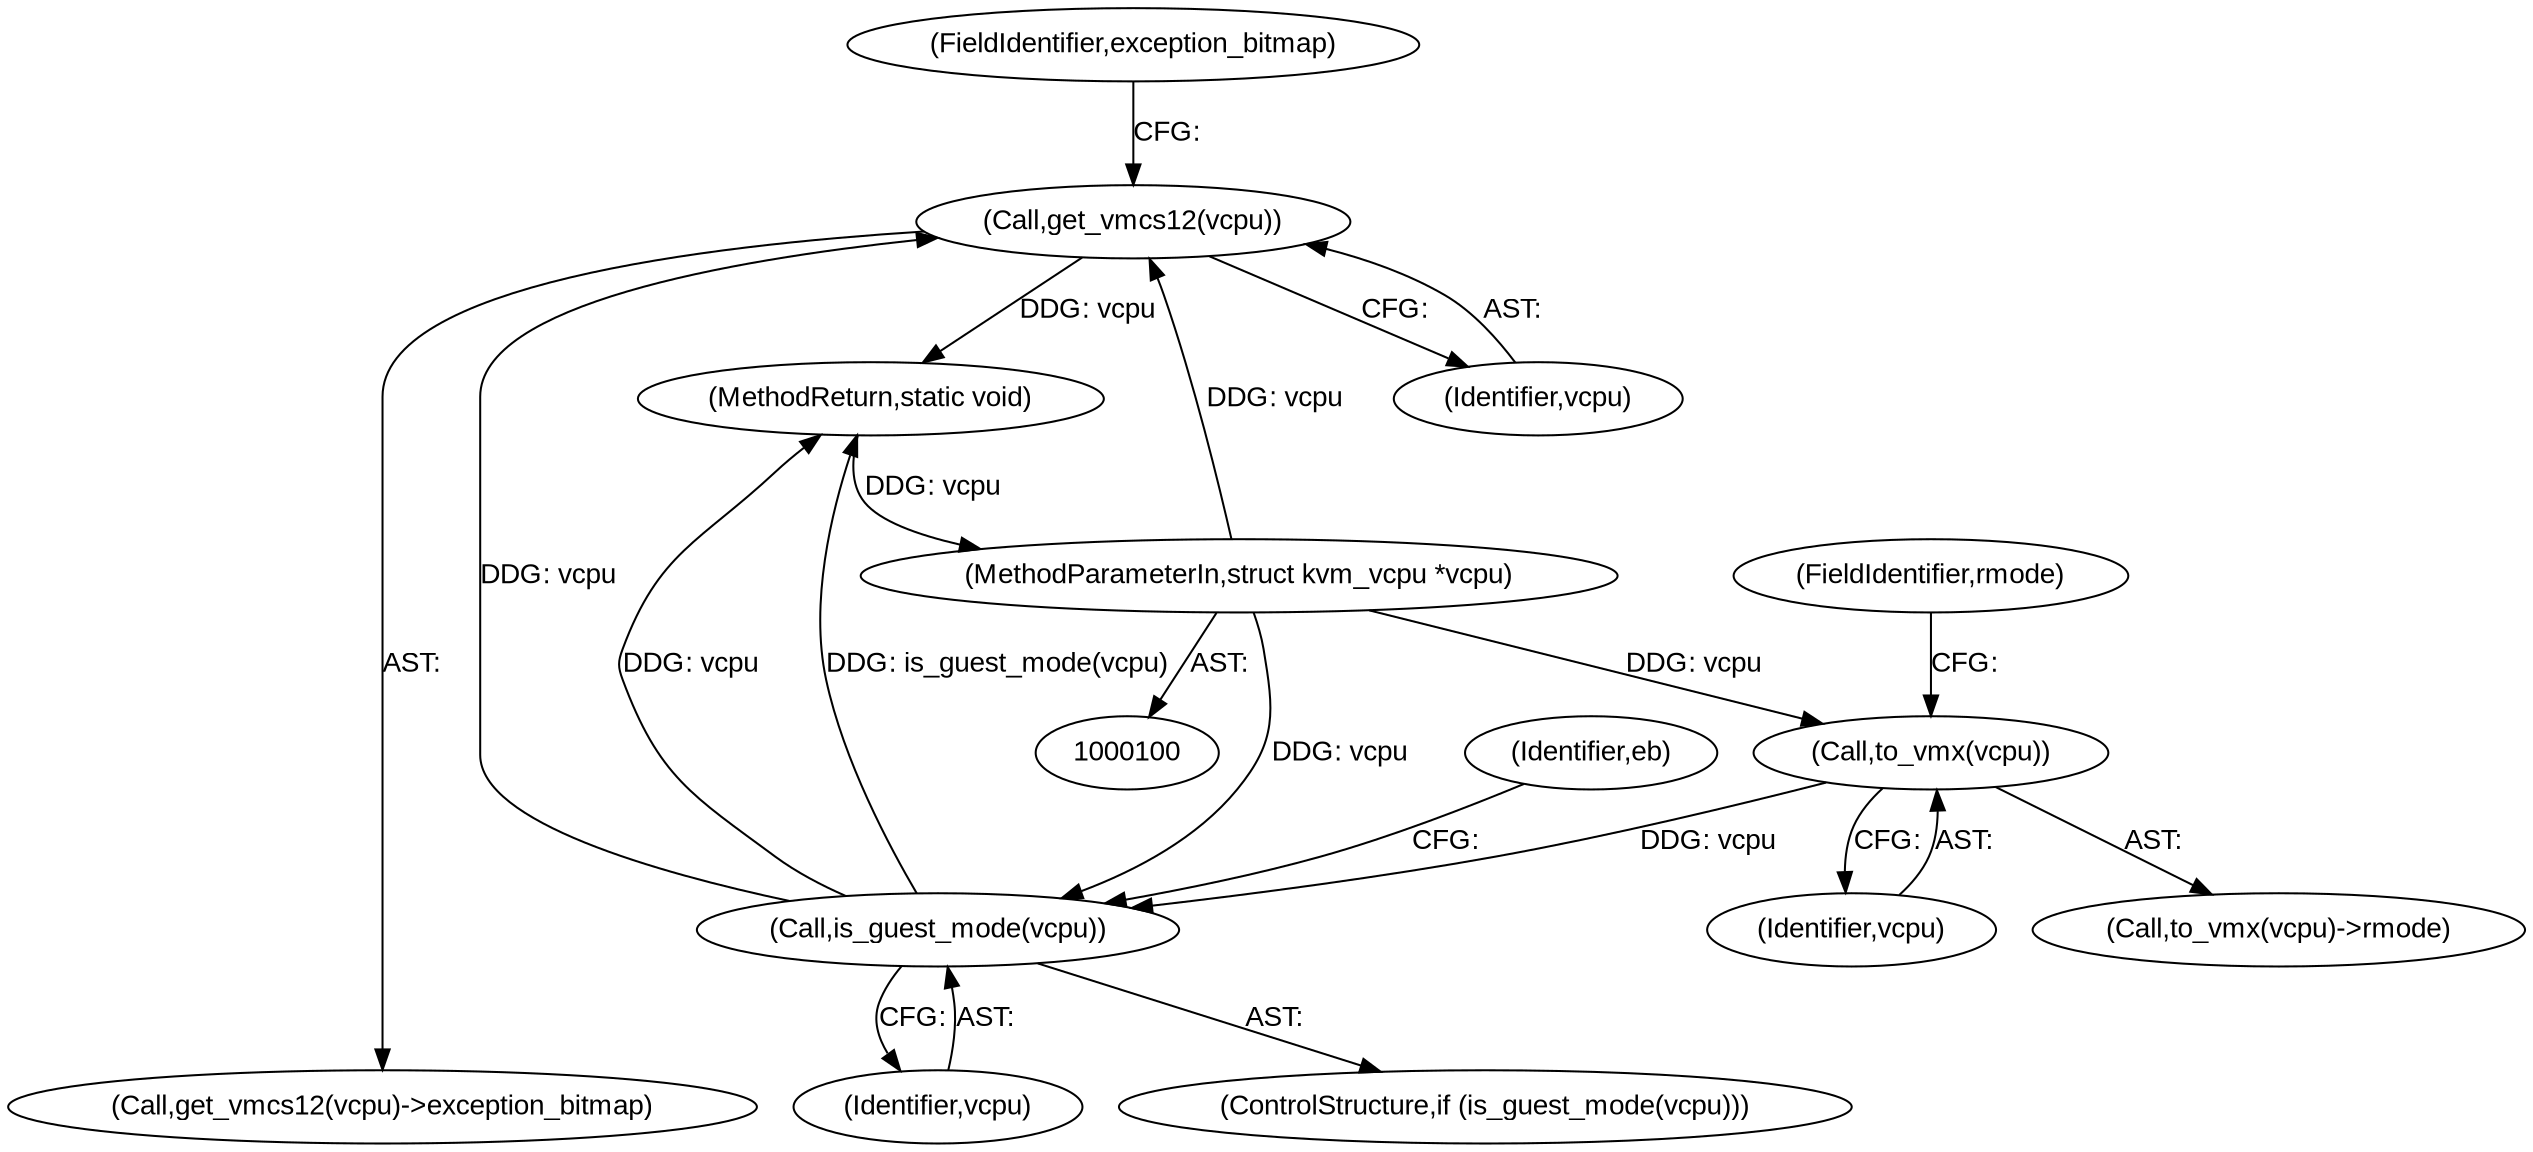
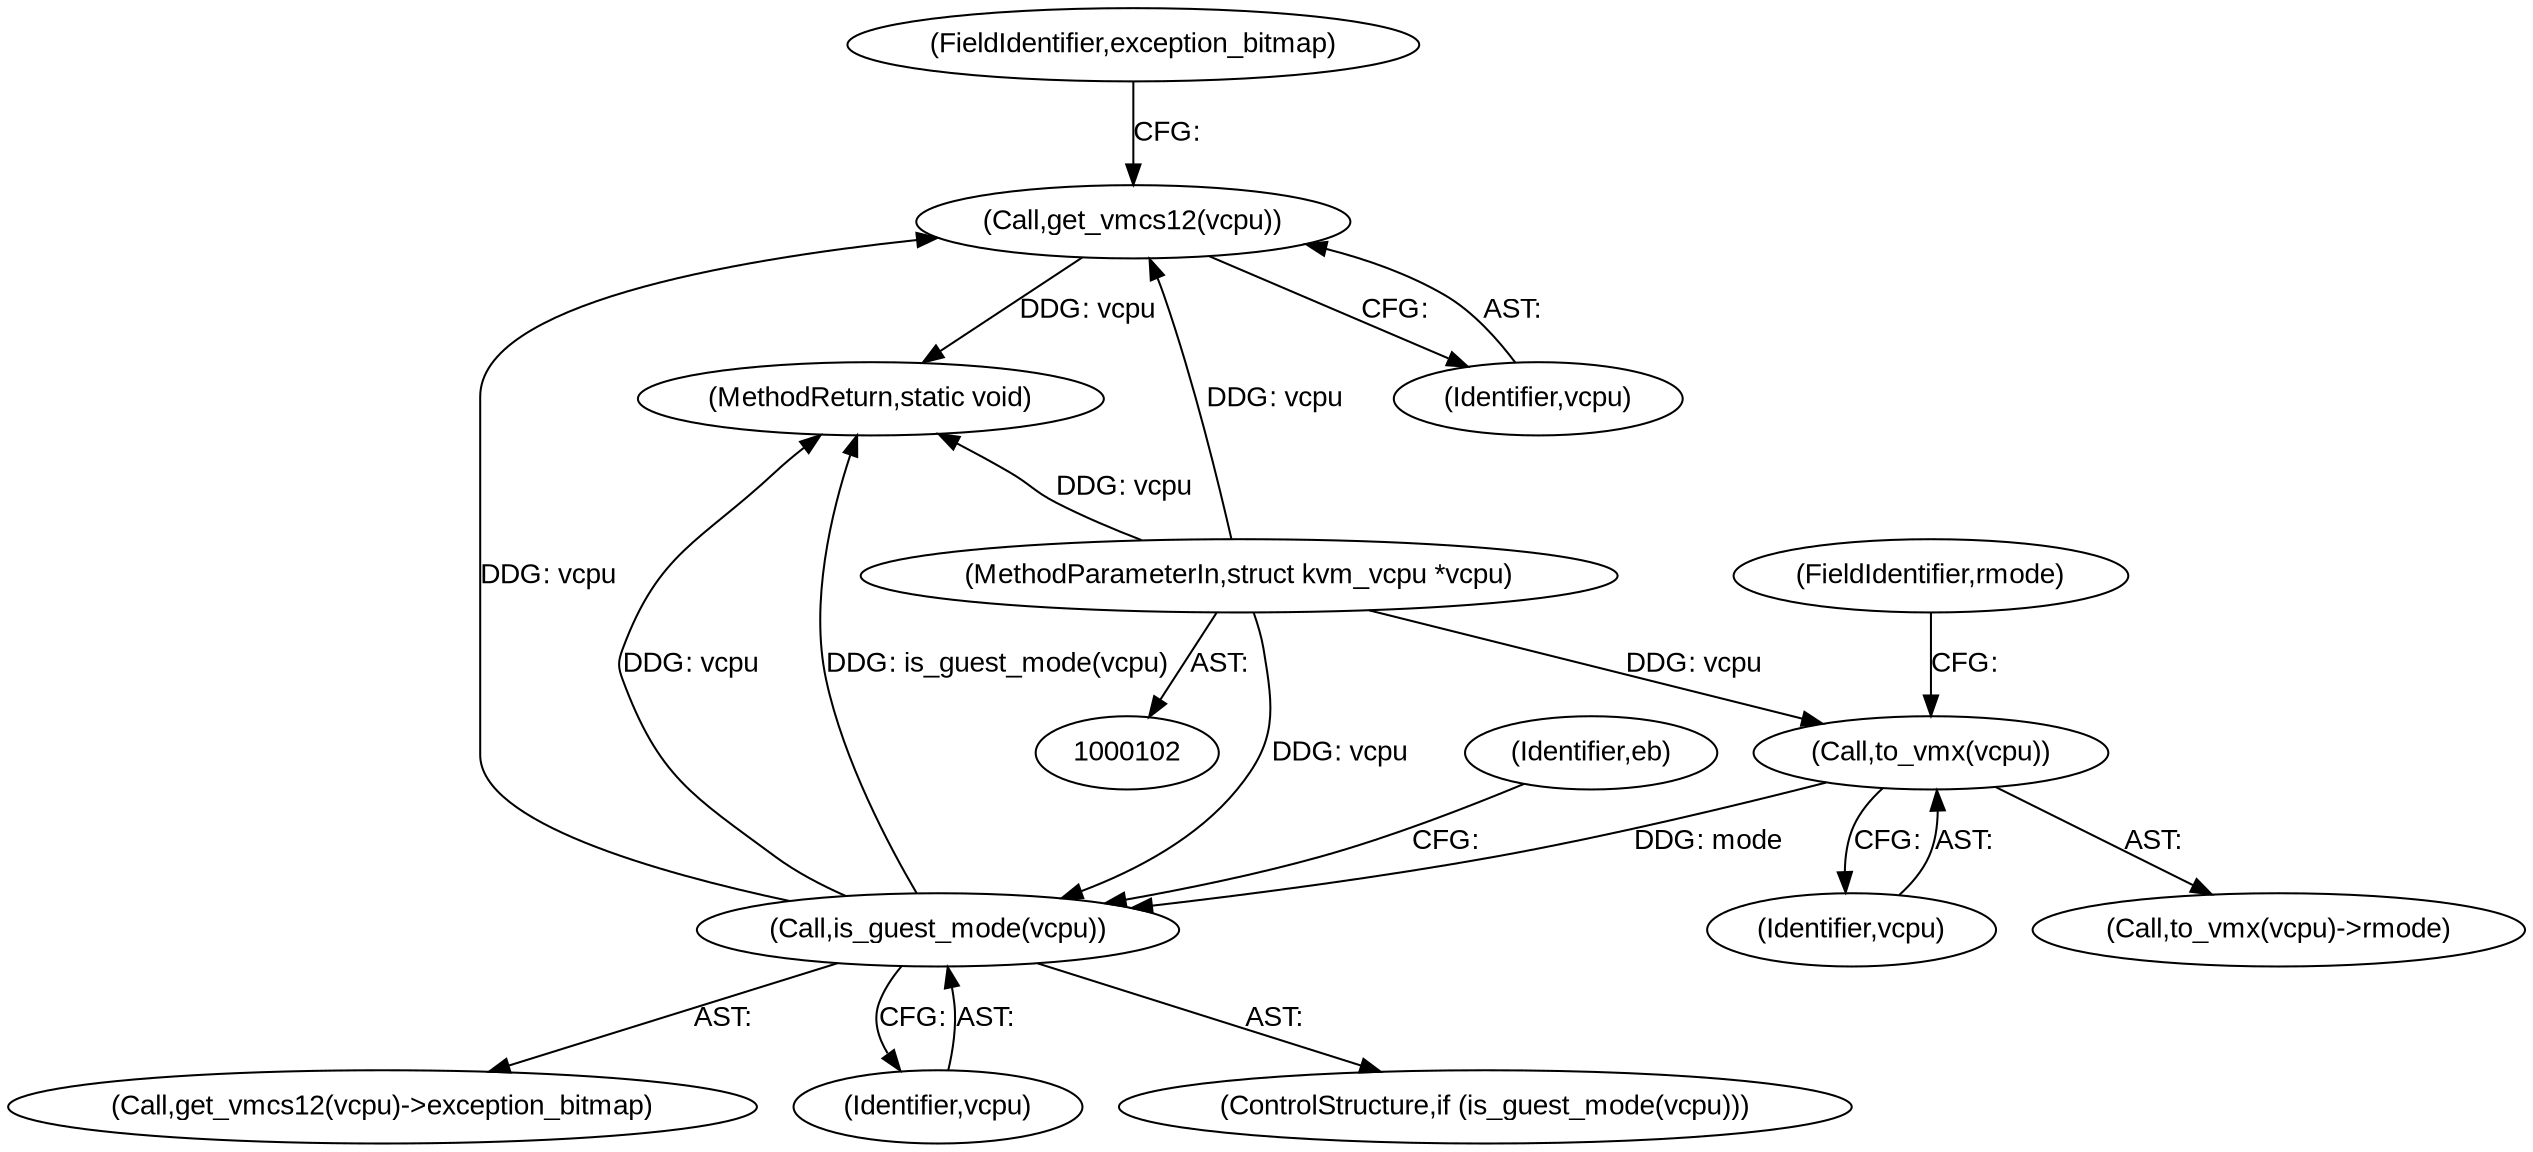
edge "(Call,get_vmcs12(vcpu))" -> "(Call,get_vmcs12(vcpu)->exception_bitmap)": now "(Call,is_guest_mode(vcpu))" -> "(Call,get_vmcs12(vcpu)->exception_bitmap)"
edge "(MethodReturn,static void)" -> "(MethodParameterIn,struct kvm_vcpu *vcpu)": reversed
node "1000100": label "1000100" -> "1000102"
edge "(Call,to_vmx(vcpu))" -> "(Call,is_guest_mode(vcpu))": label "DDG: vcpu" -> "DDG: mode"
